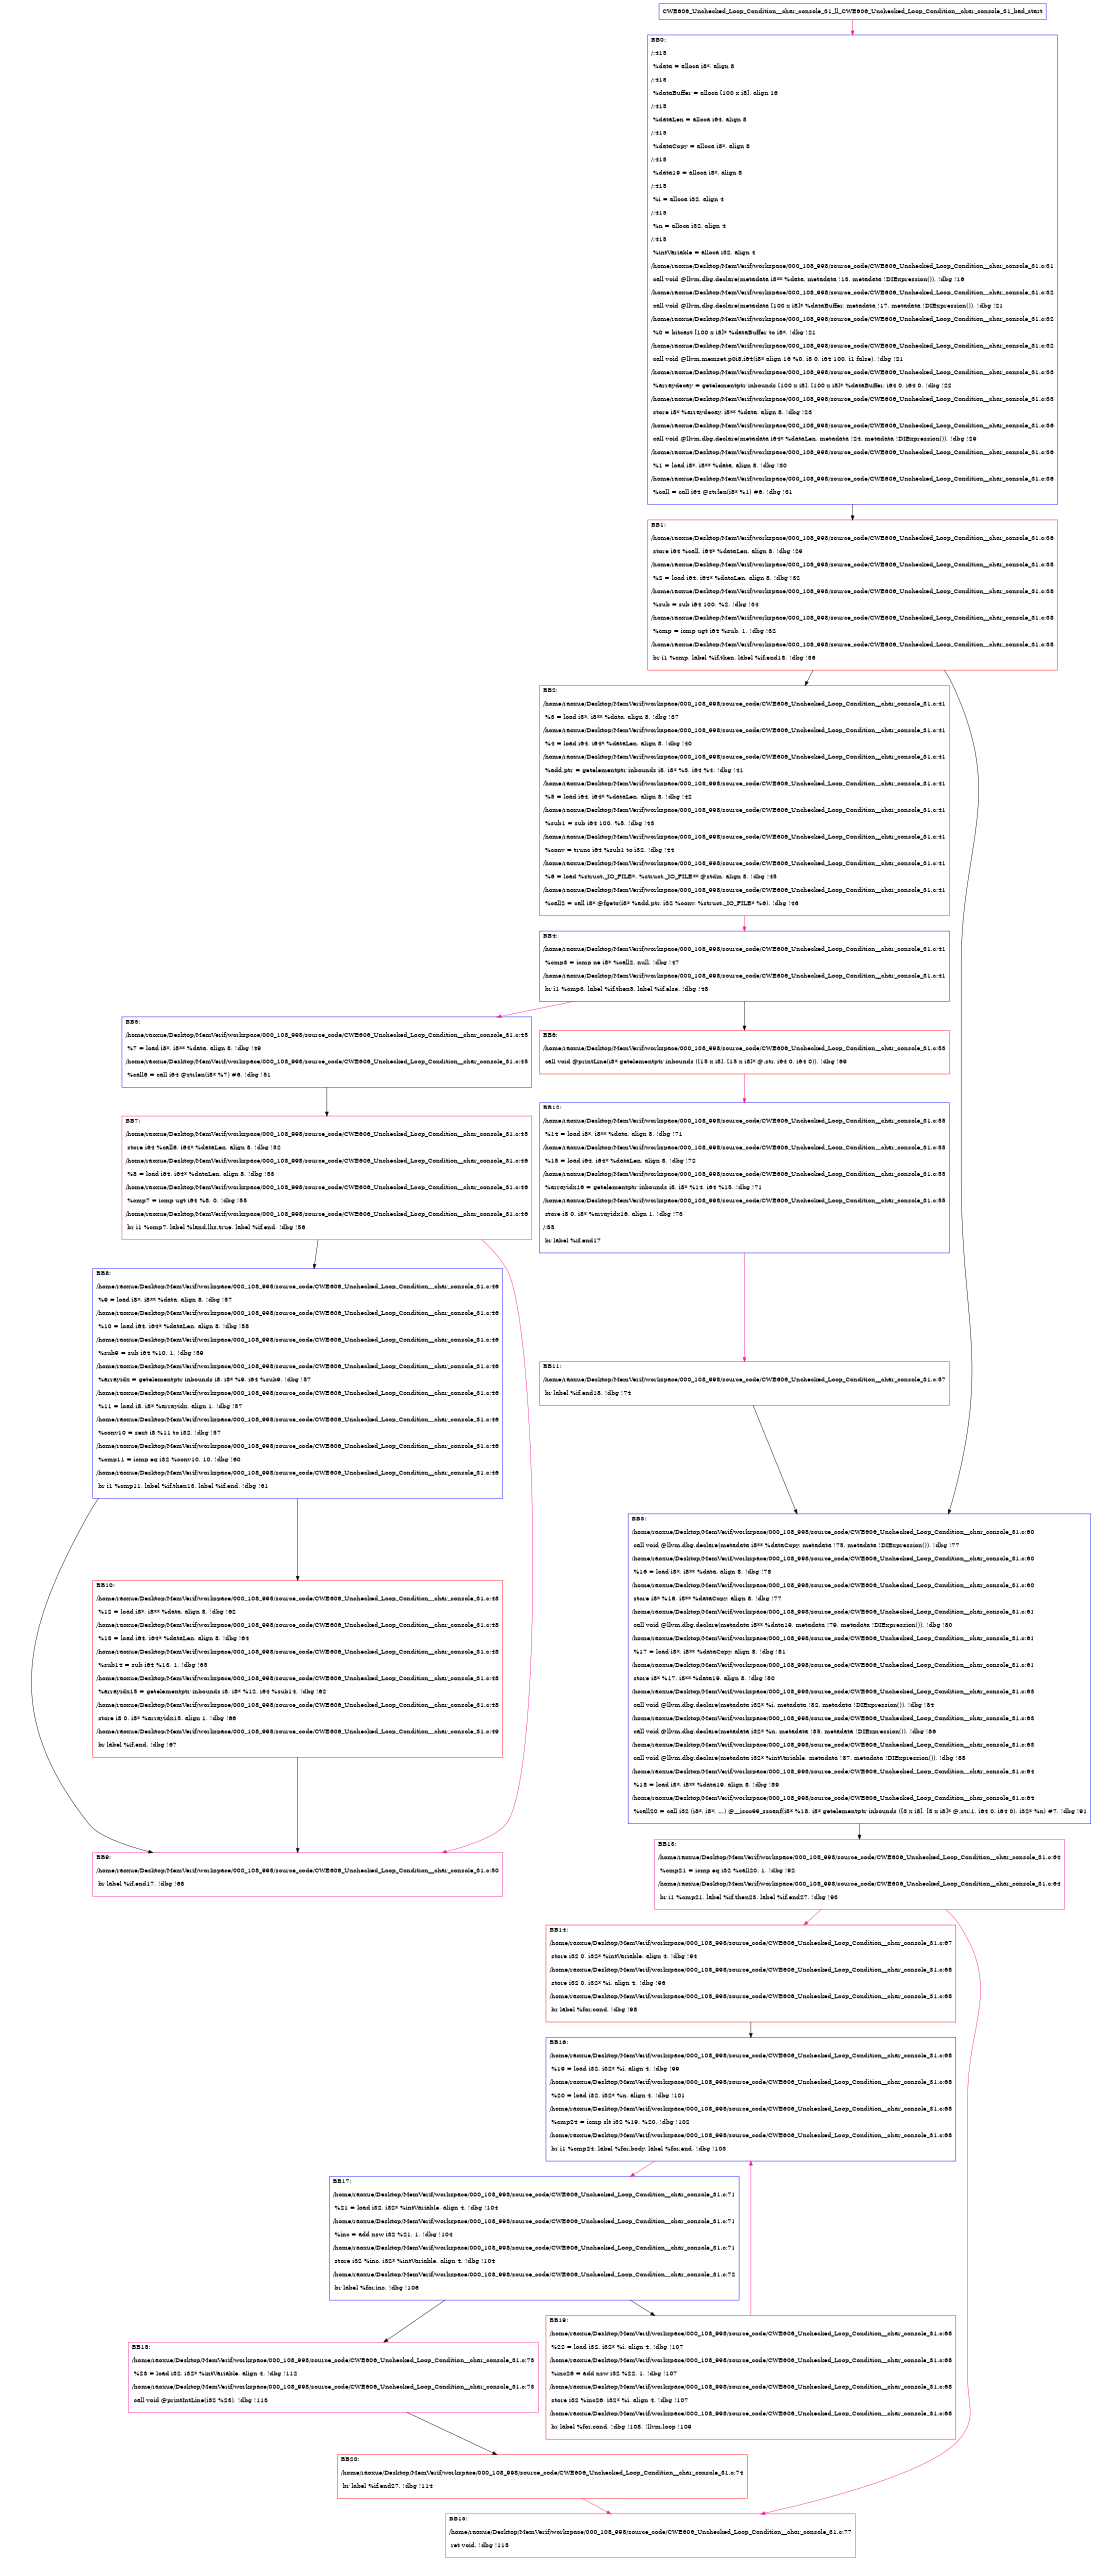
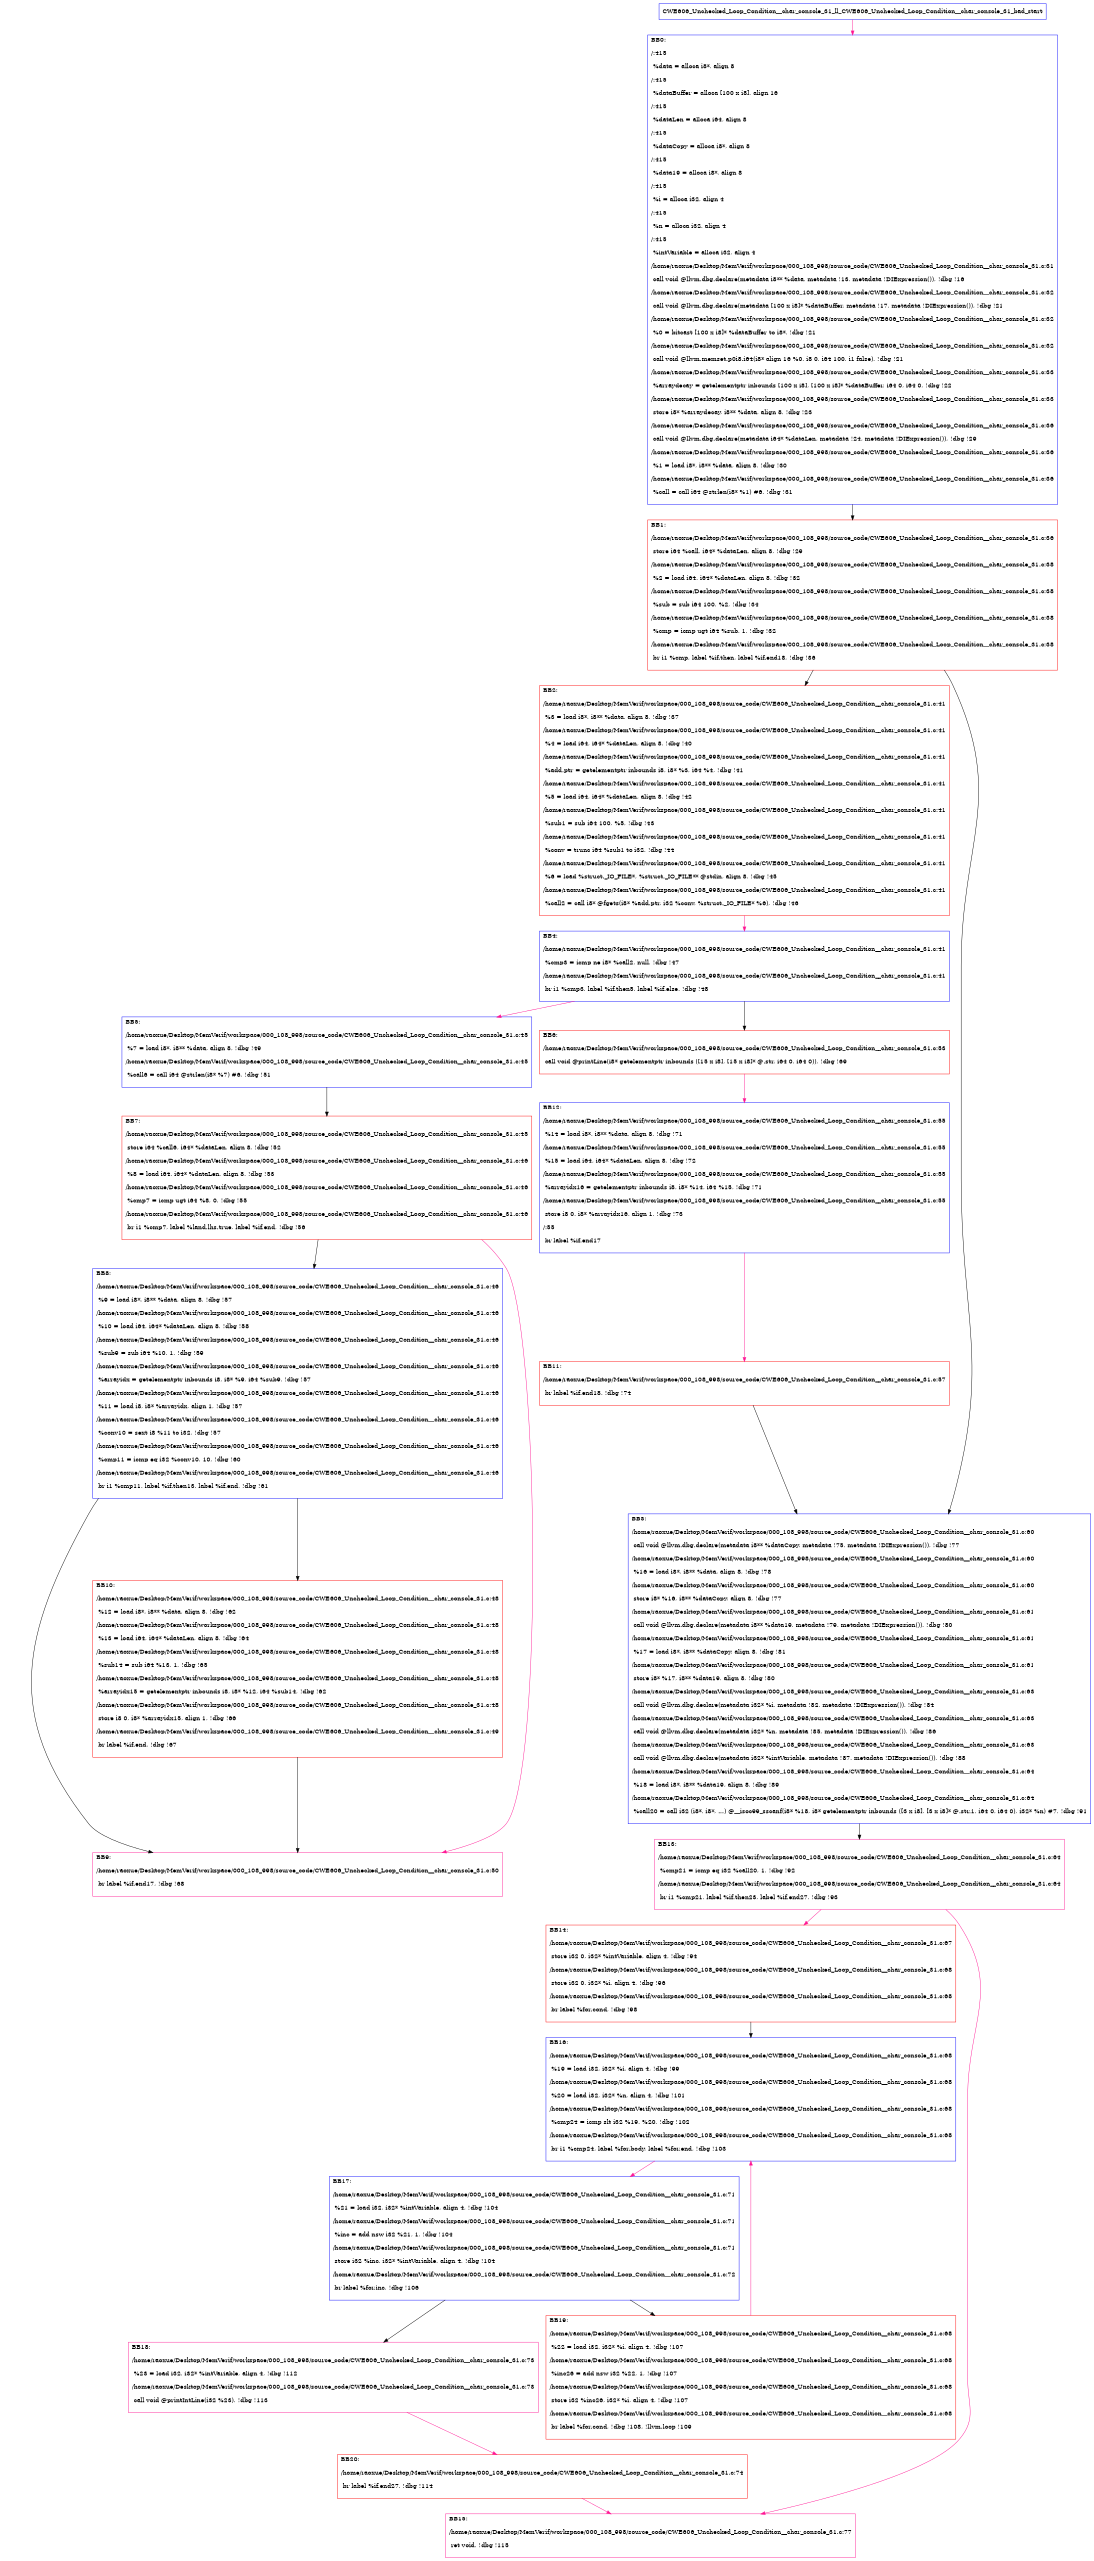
node "BB7:": color deeppink -> red
edge "BB18:" -> "BB20:": color black -> deeppink
